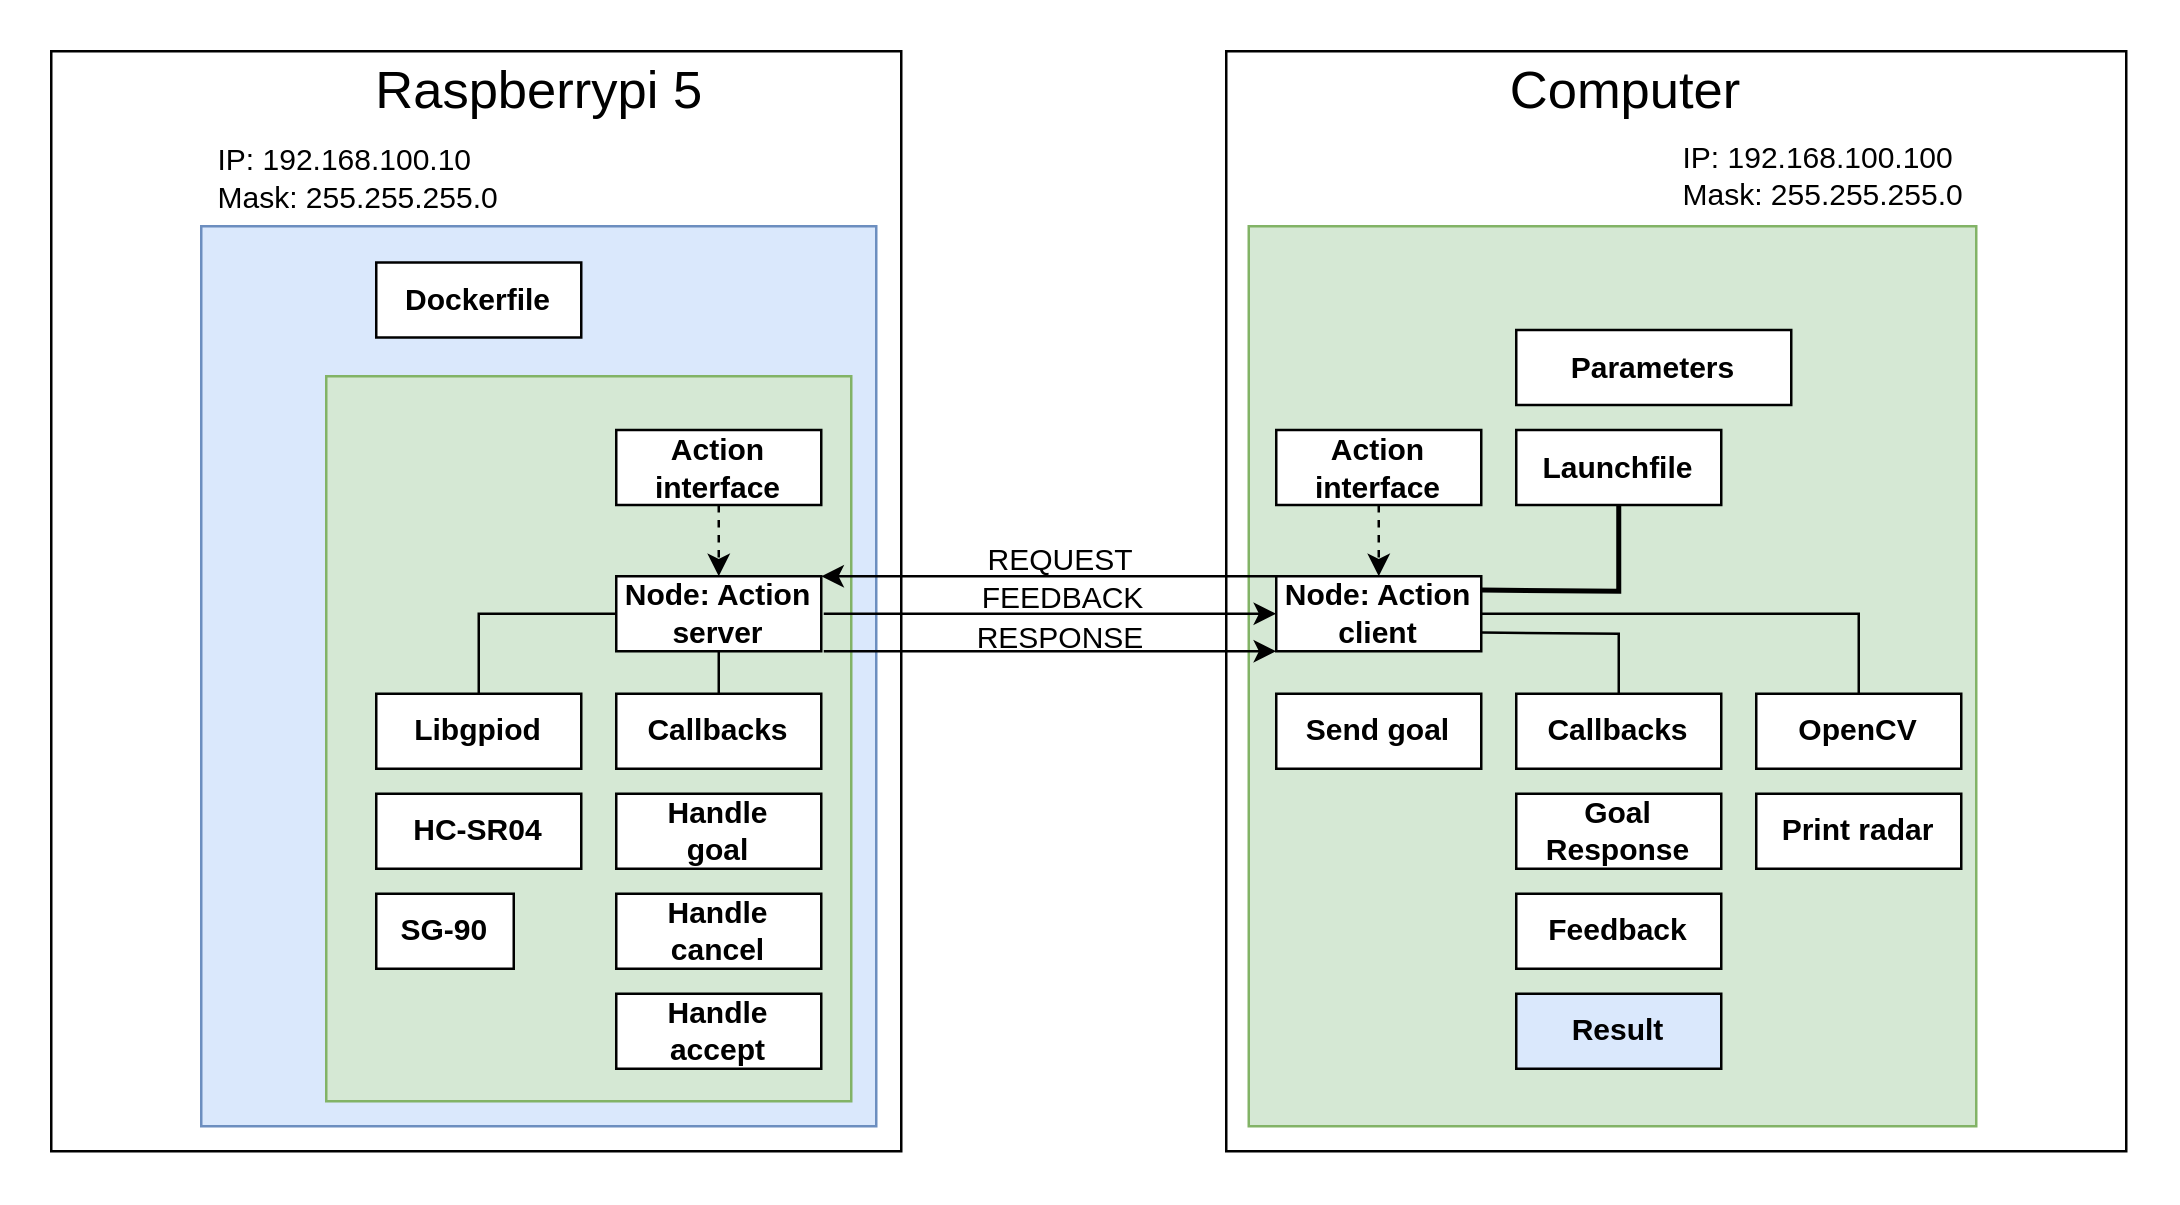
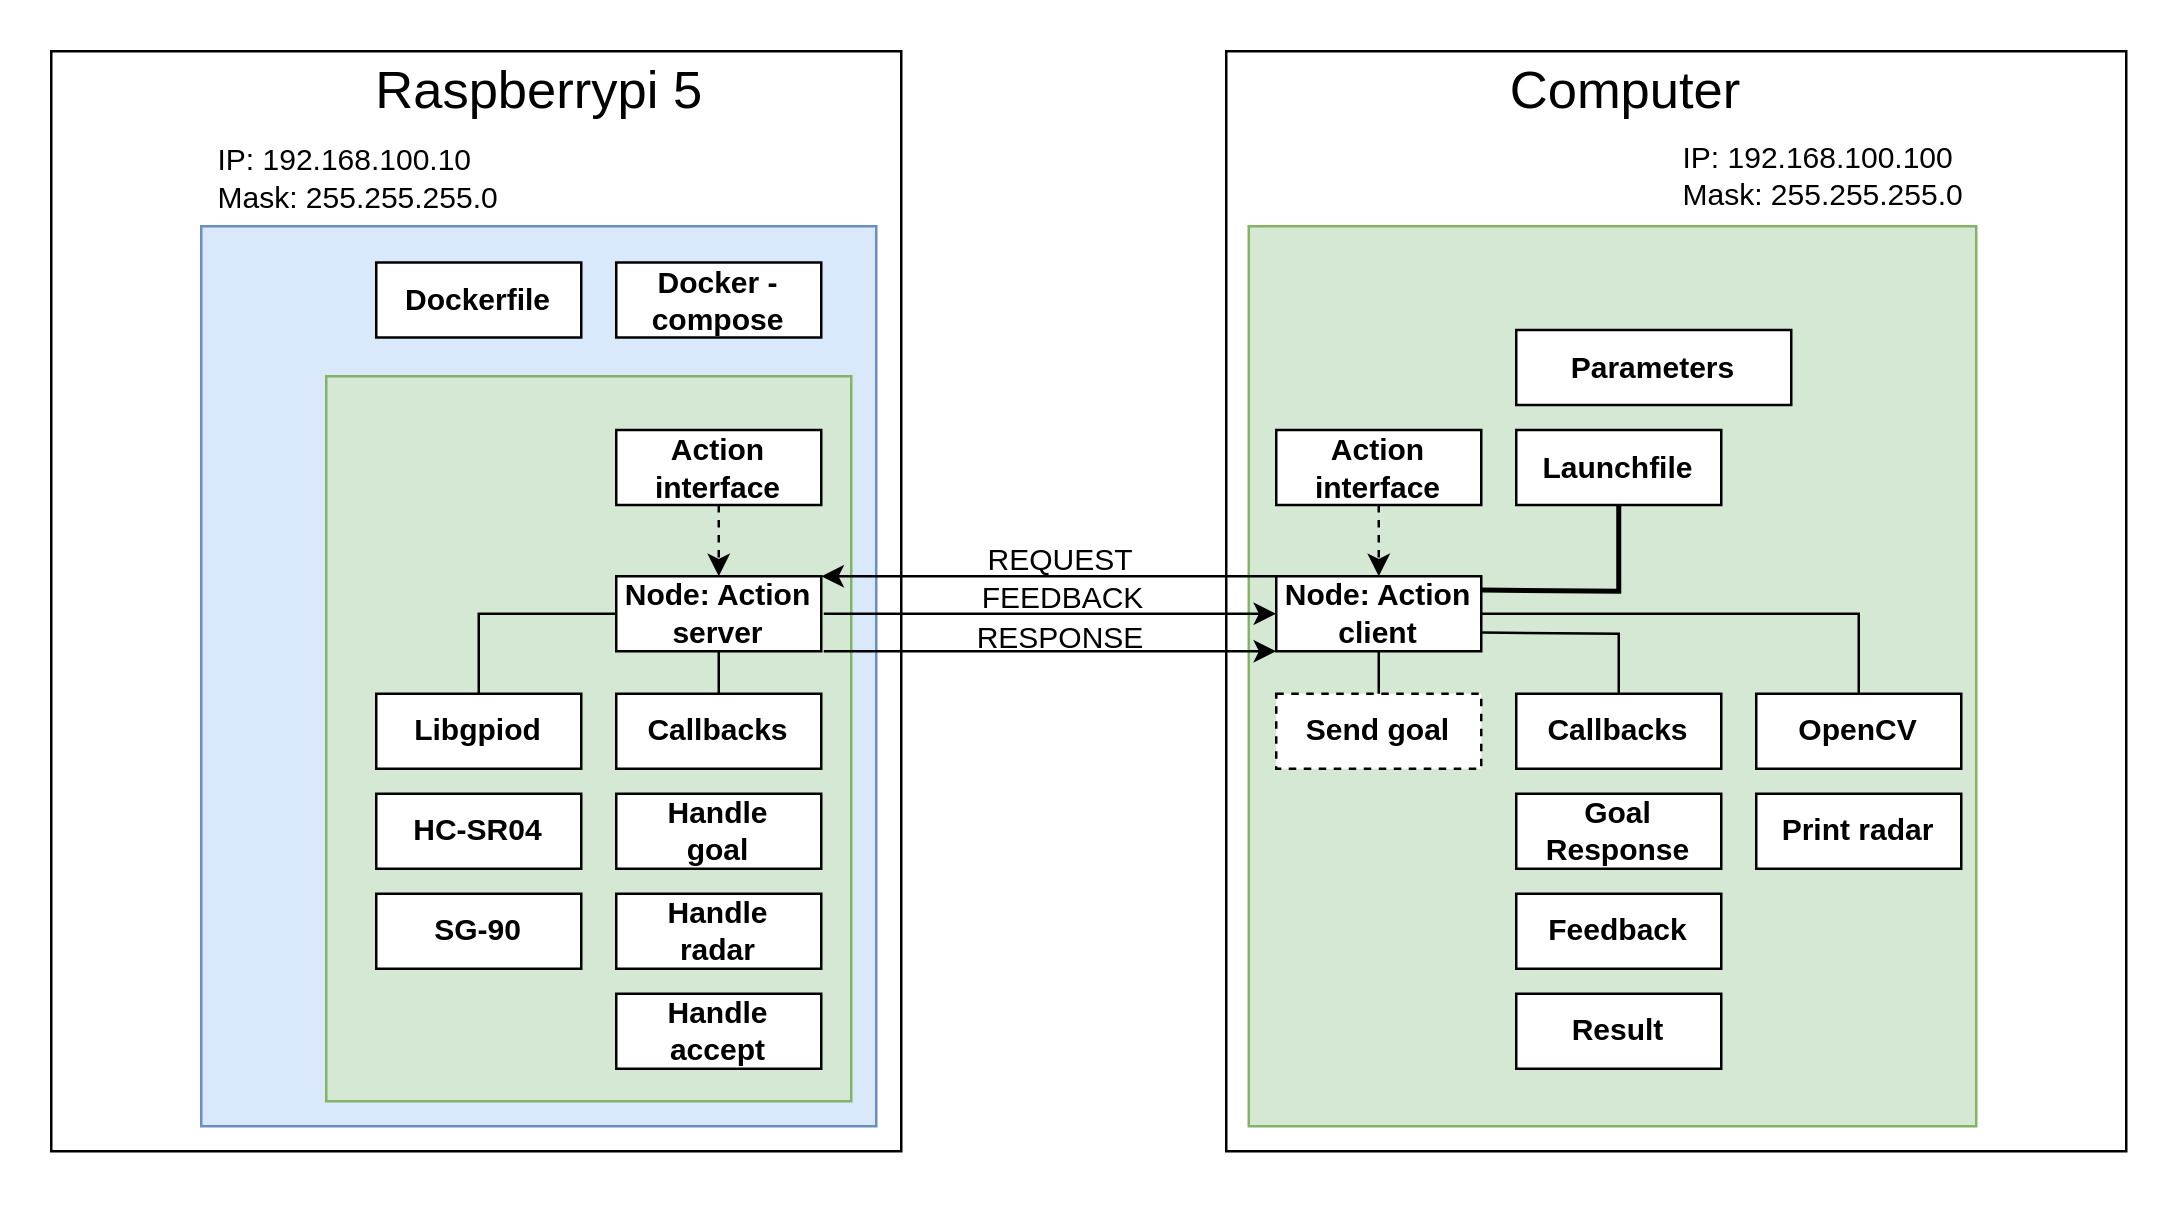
node "Docker -compose": added
edge "Node: Action client" -- "Send goal": added
node "Send goal": style solid -> dashed
node "SG-90": size 138x75 -> 205x75
node "Handle cancel": label "Handle cancel" -> "Handle radar"
node "Result": fillcolor #dae8fc -> #ffffff
